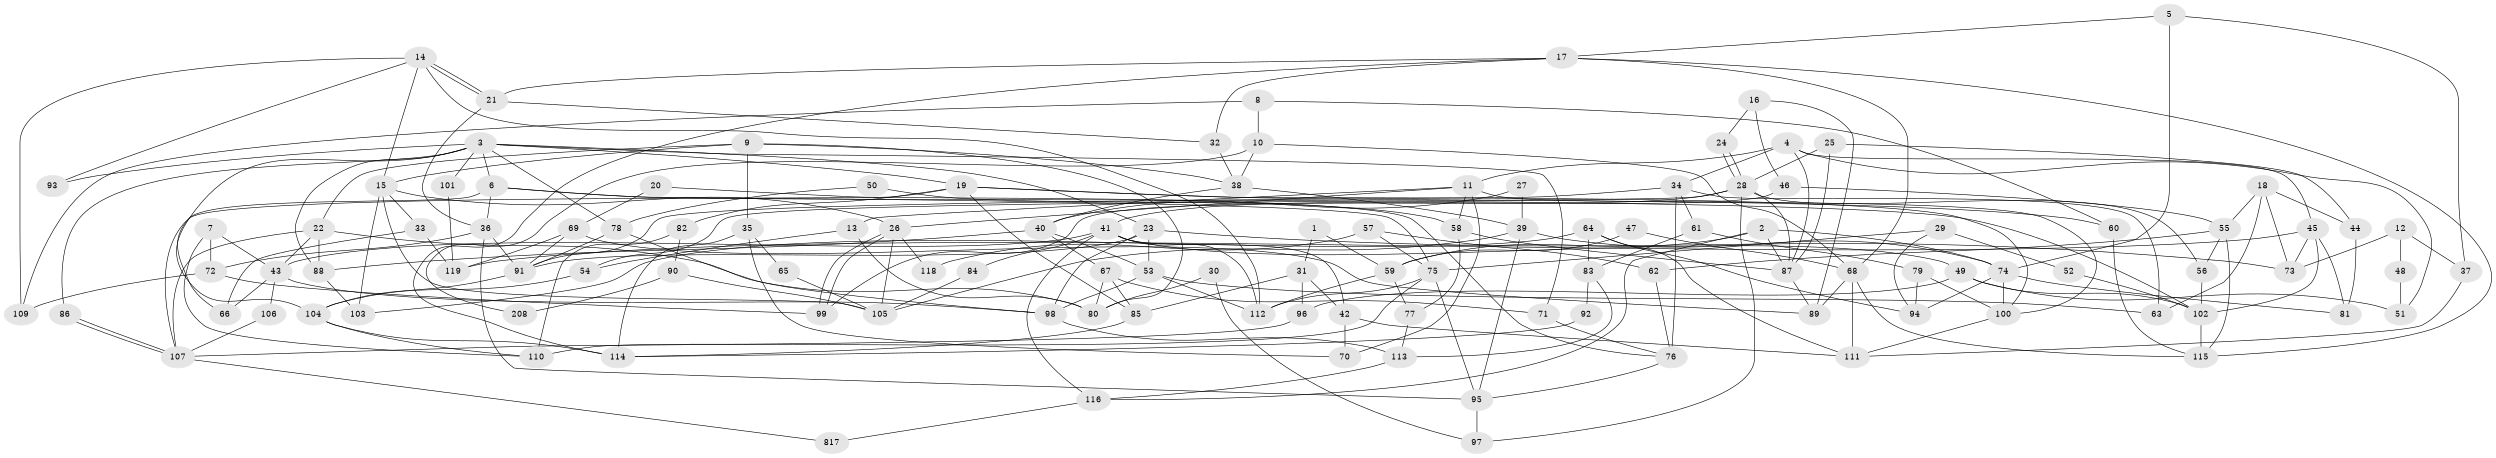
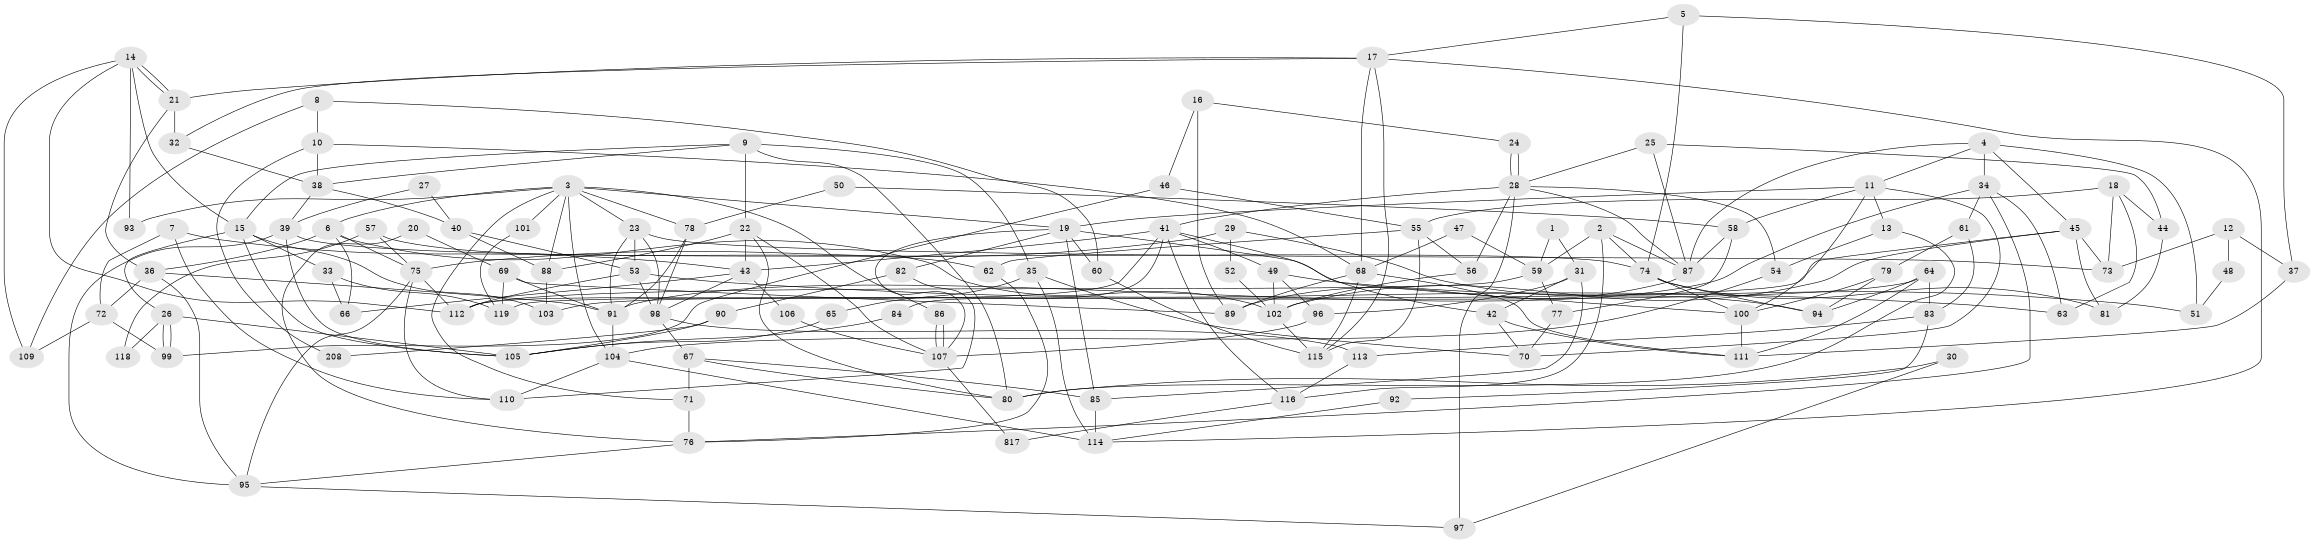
edge "11" -- "26": now "11" -- "19"
edge "40" -- "67": now "98" -- "67"
edge "77" -- "113": now "77" -- "70"
